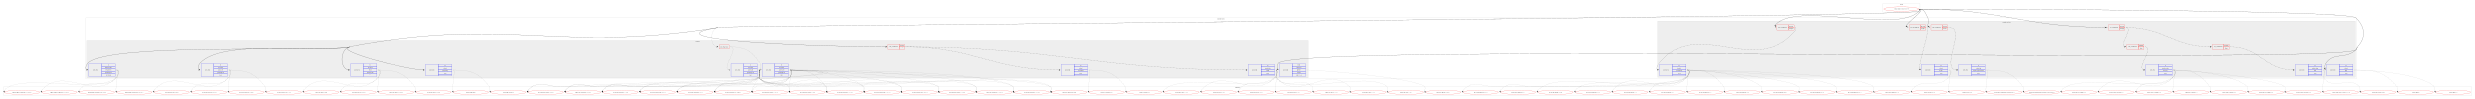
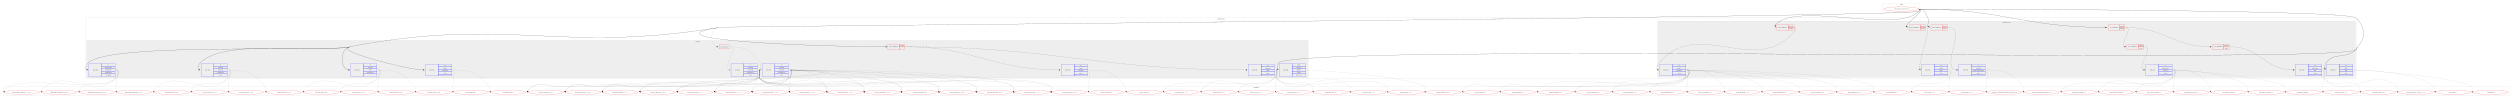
node "media-video/libav-12.3": added
